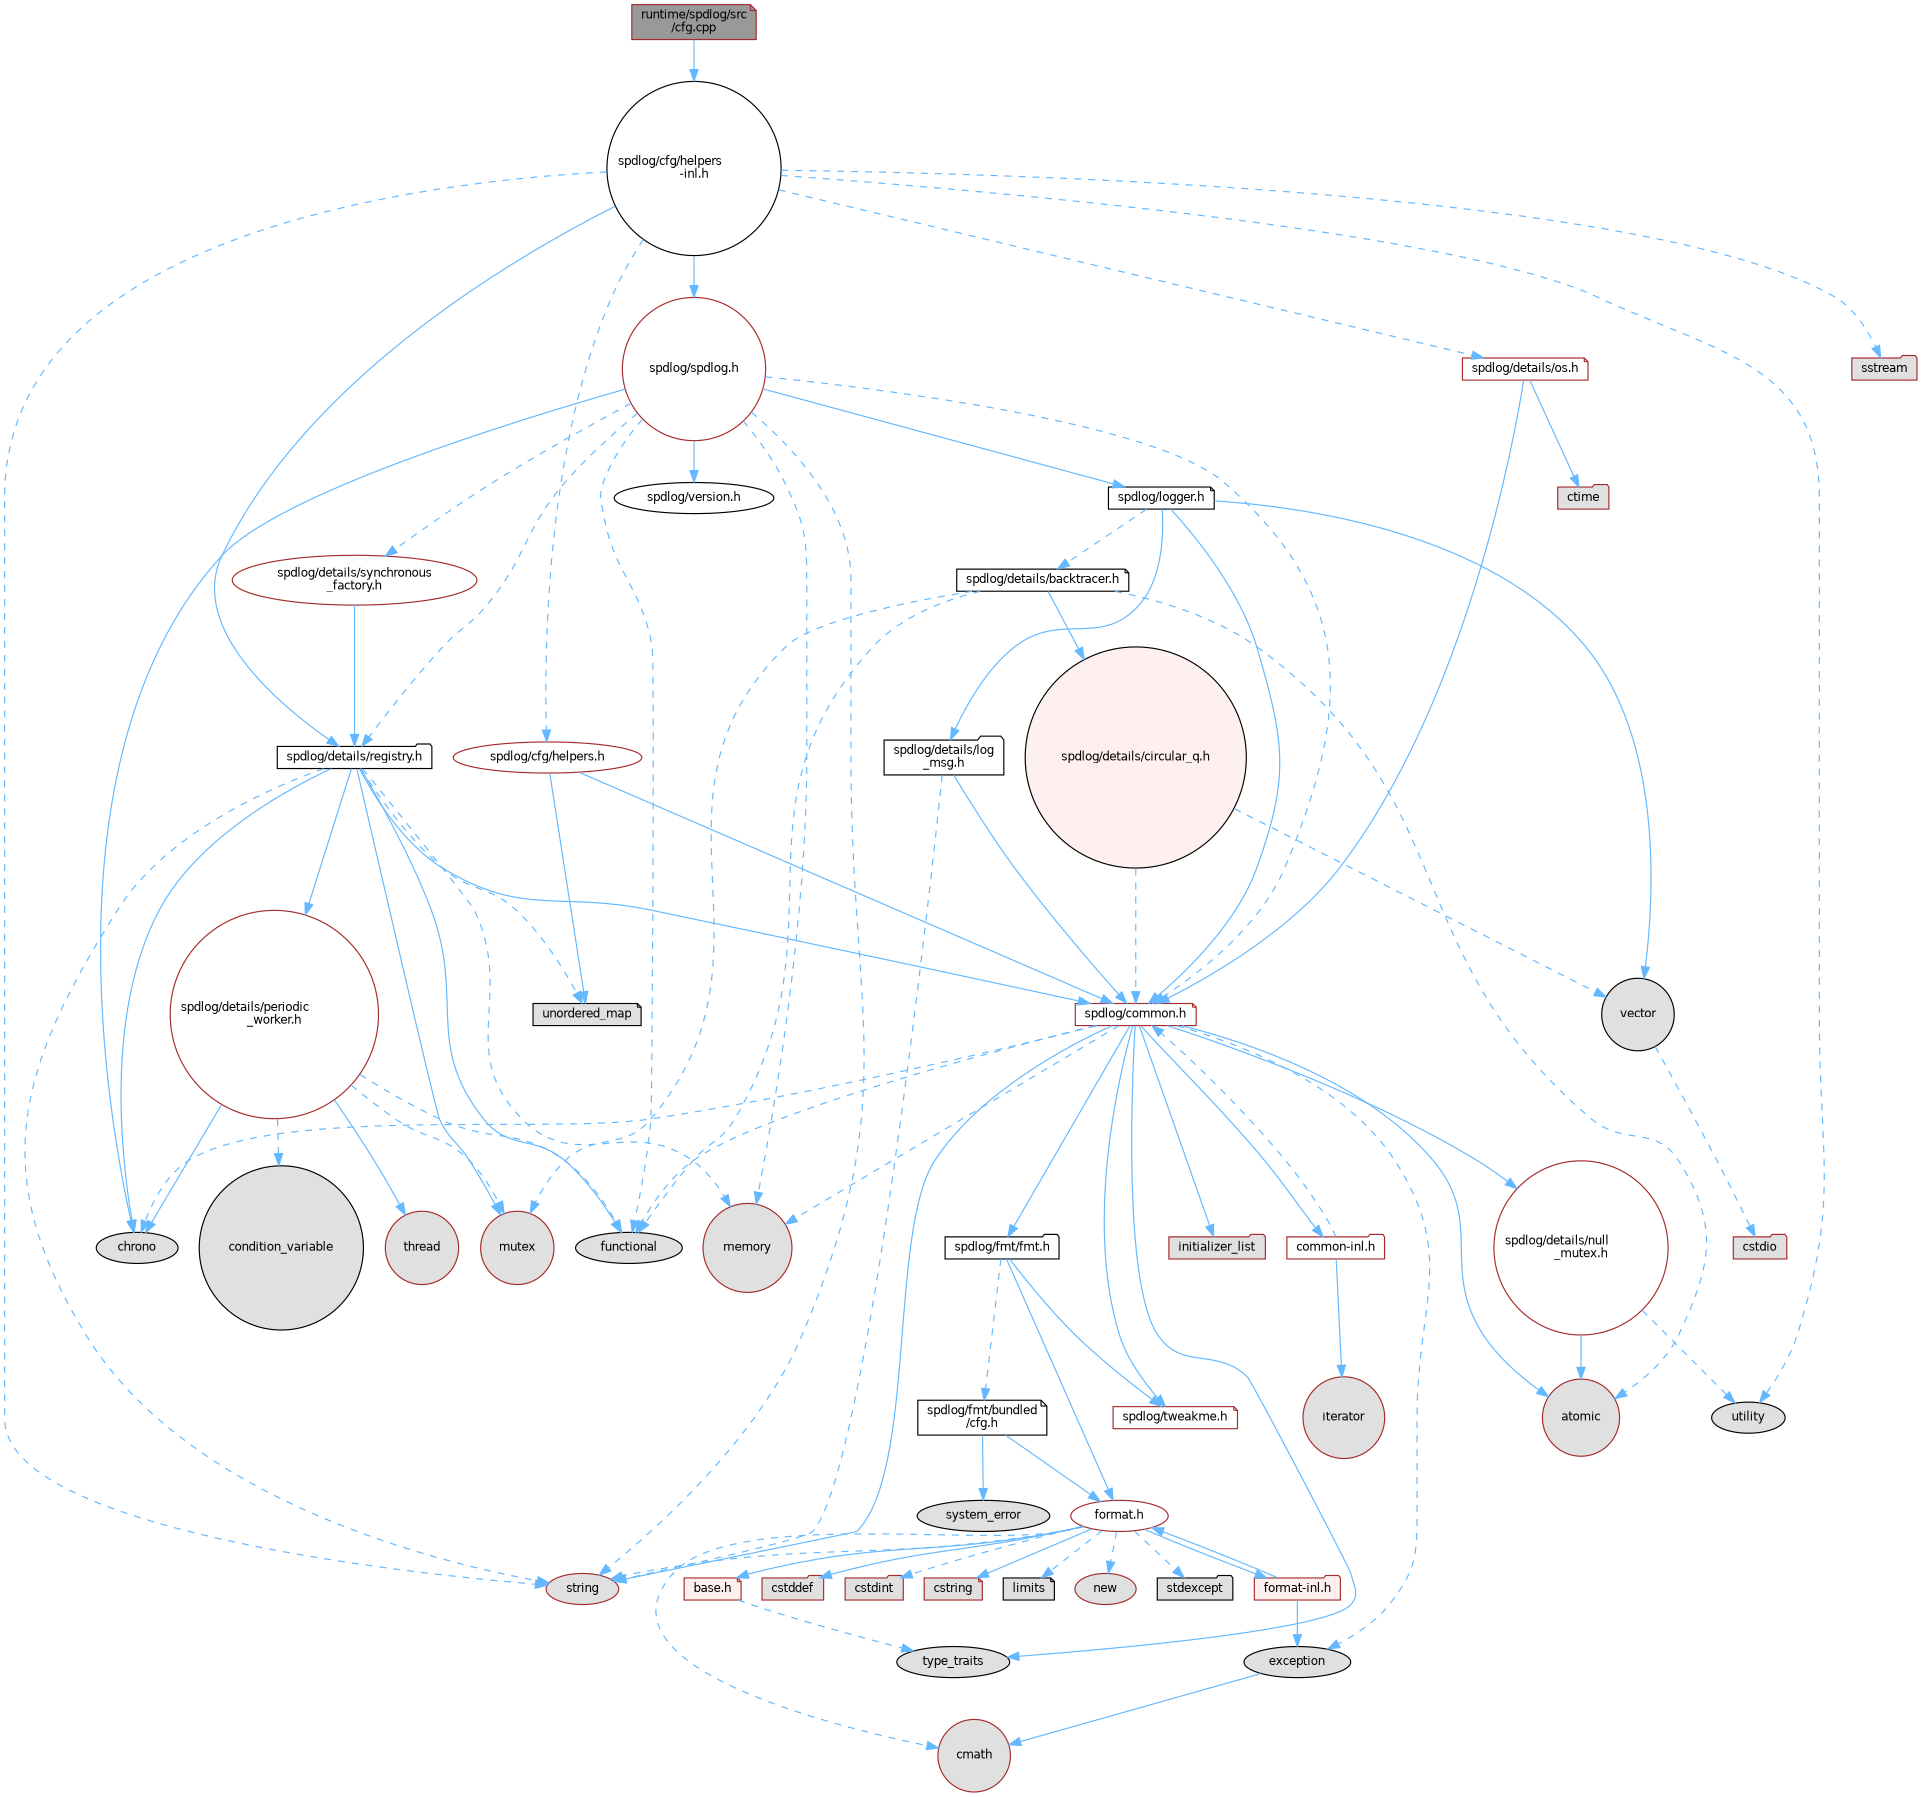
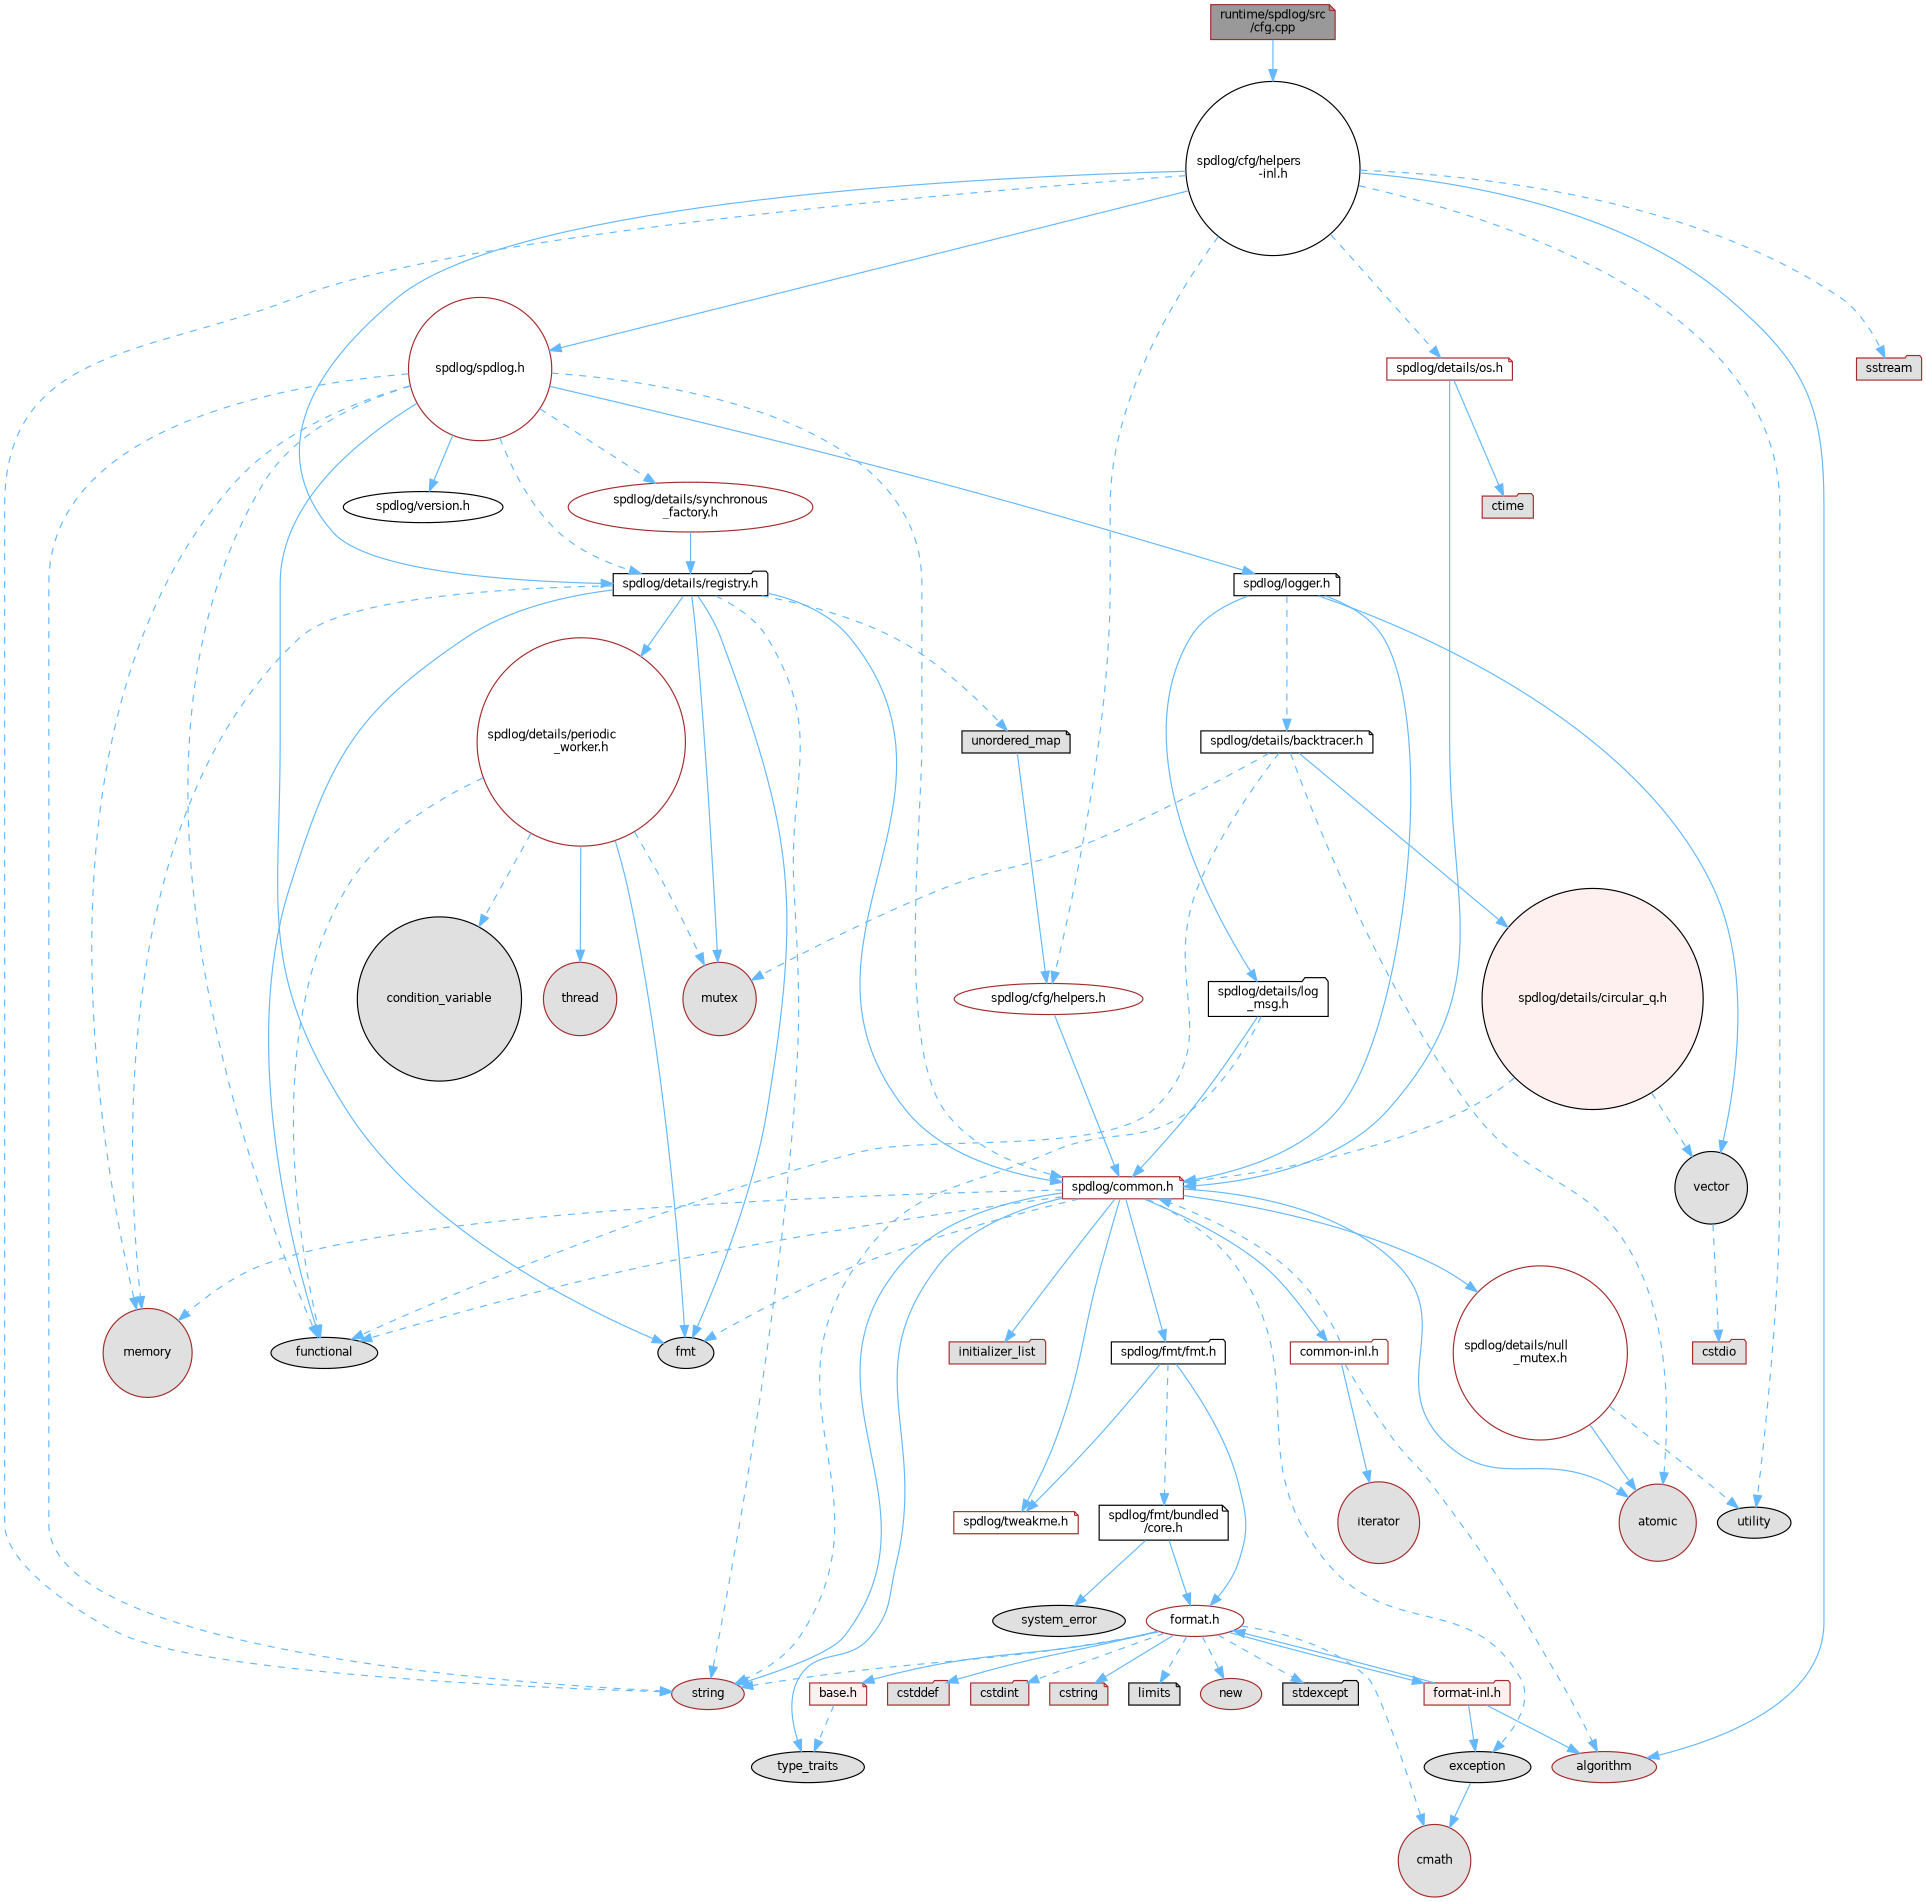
edge "spdlog/cfg/helpers.h" -> "unordered_map": reversed
node "chrono": label "chrono" -> "fmt"
node "spdlog/fmt/bundled /cfg.h": label "spdlog/fmt/bundled /cfg.h" -> "spdlog/fmt/bundled /core.h"
node "algorithm": added
